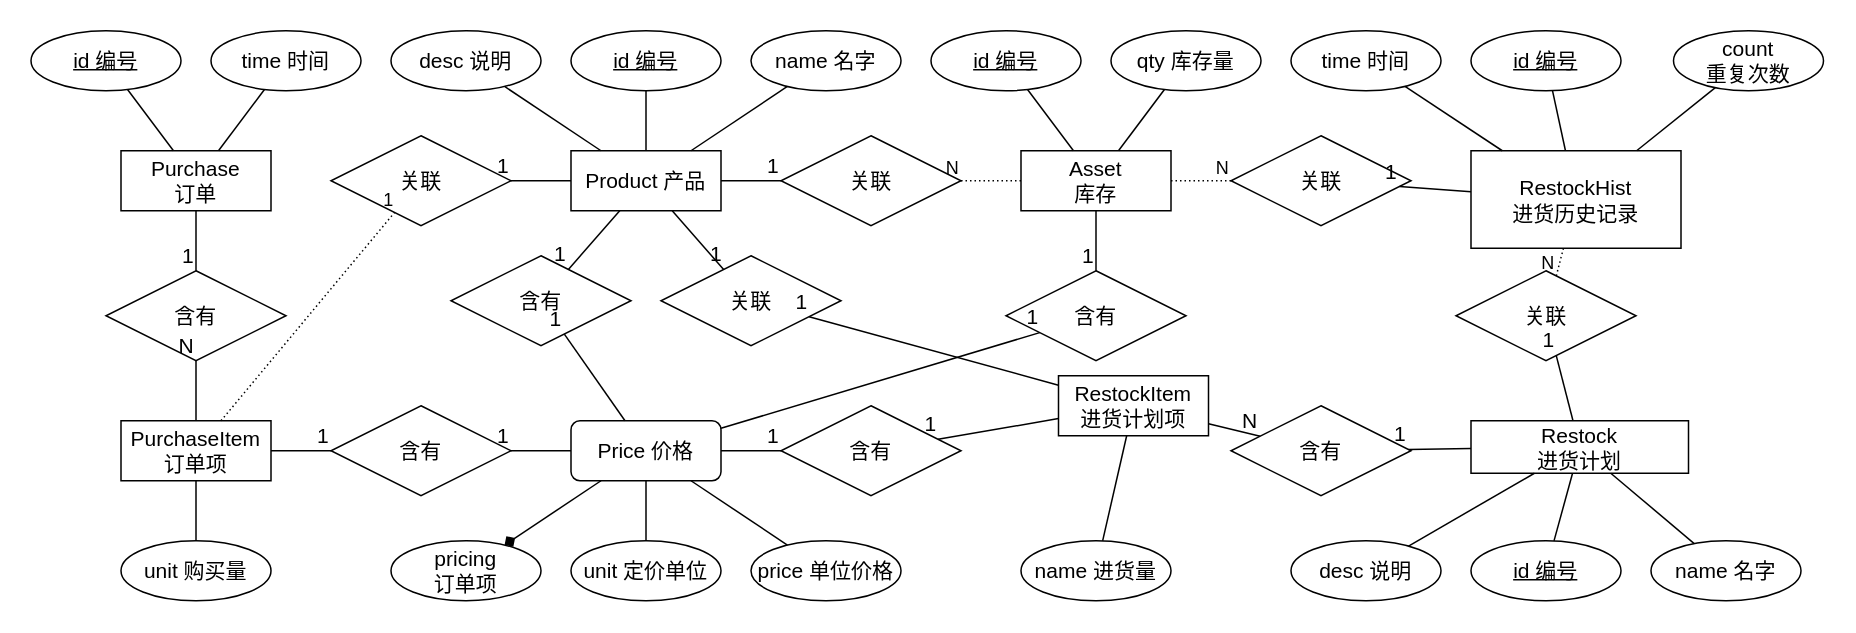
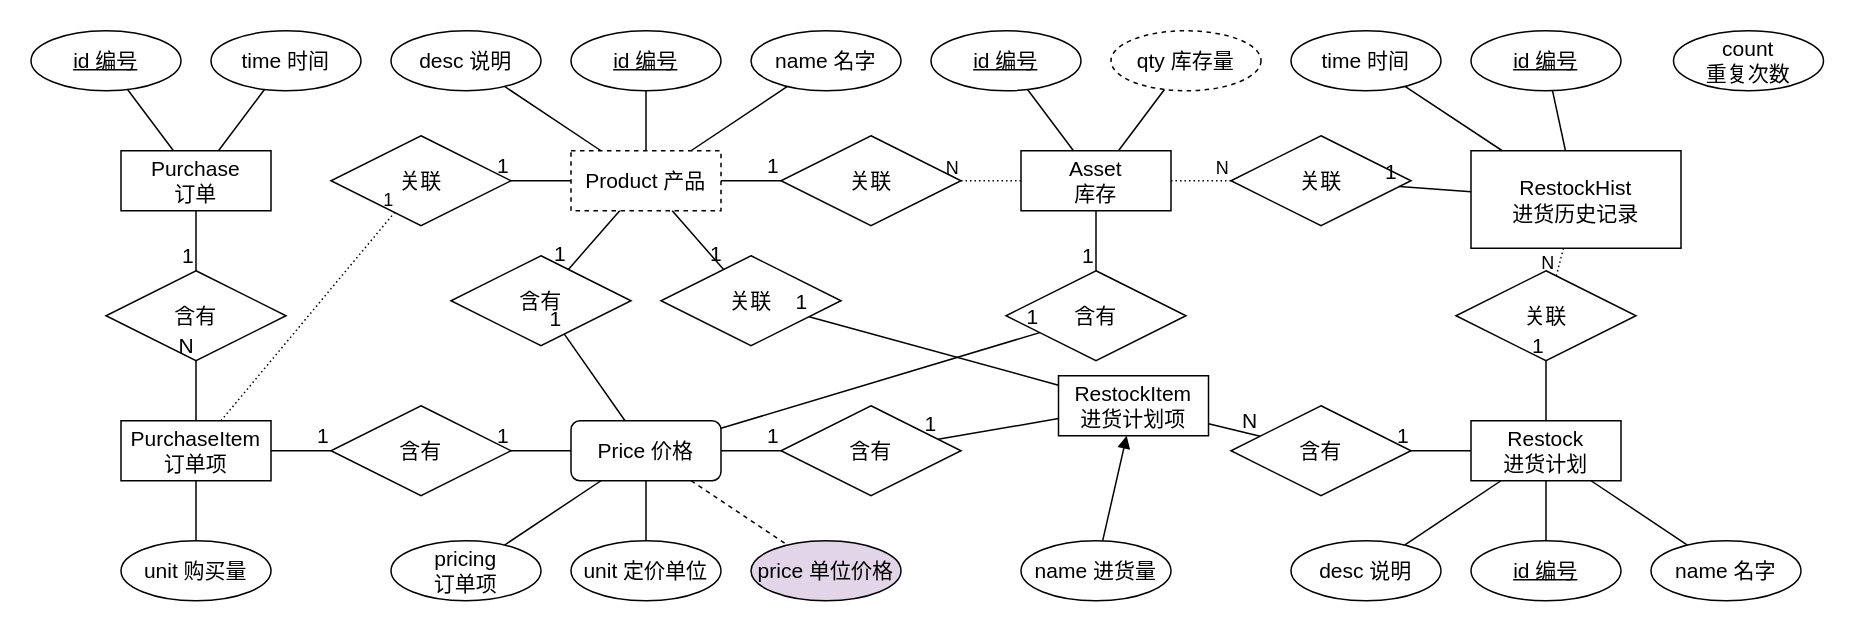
node "qty 库存量": style solid -> dashed
edge "count 重复次数" -- "RestockHist 进货历史记录": removed
node "Product 产品": style solid -> dashed
edge "RestockItem 进货计划项" -- "name 进货量": arrowhead none -> block
node "Restock 进货计划": size 218x53 -> 150x60
edge "Price 价格" -- "price 单位价格": style solid -> dashed
edge "Price 价格" -> "pricing 订单项": arrowhead diamond -> none
node "price 单位价格": fillcolor #ffffff -> #e1d5e7
